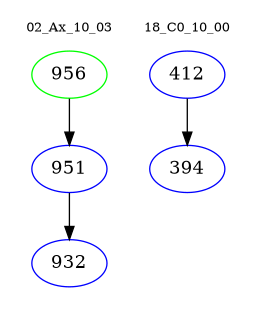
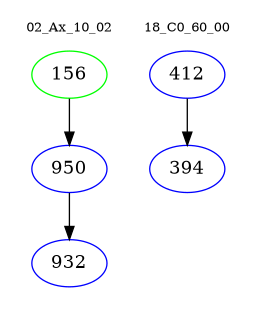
cluster "02_Ax_10_03": label "02_Ax_10_03" -> "02_Ax_10_02"
cluster "18_C0_10_00": label "18_C0_10_00" -> "18_C0_60_00"
node "956": label "956" -> "156"
node "951": label "951" -> "950"
